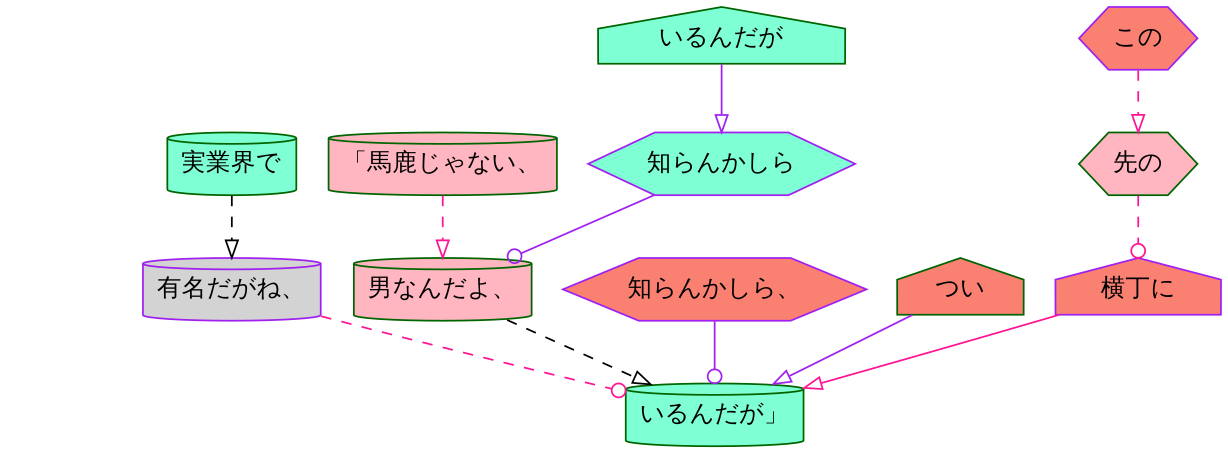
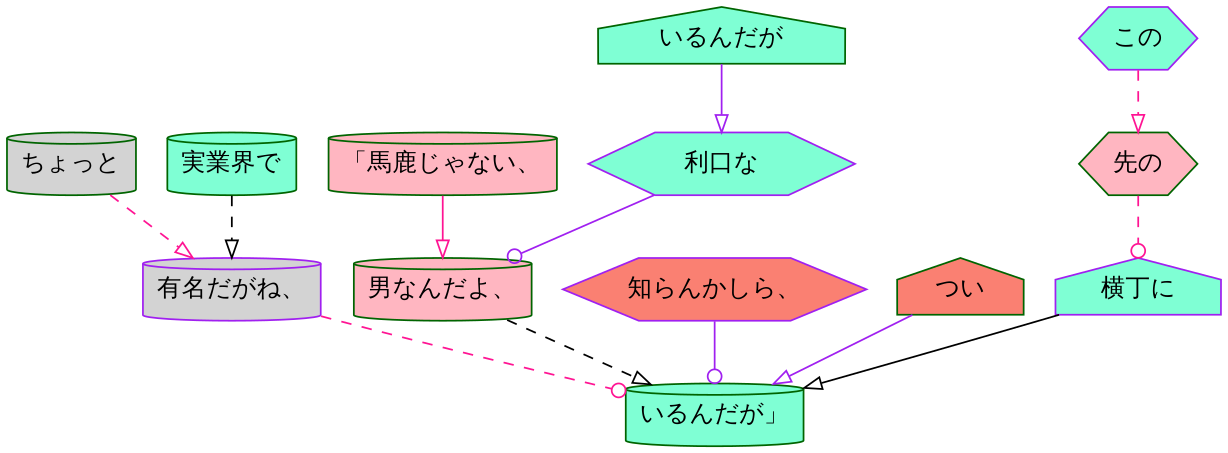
node "この": fillcolor salmon -> aquamarine
node "ちょっと": added
node "知らんかしら": label "知らんかしら" -> "利口な"
edge "「馬鹿じゃない、" -> "男なんだよ、": style dashed -> solid
node "横丁に": fillcolor salmon -> aquamarine
edge "横丁に" -> "いるんだが」": color deeppink -> black
